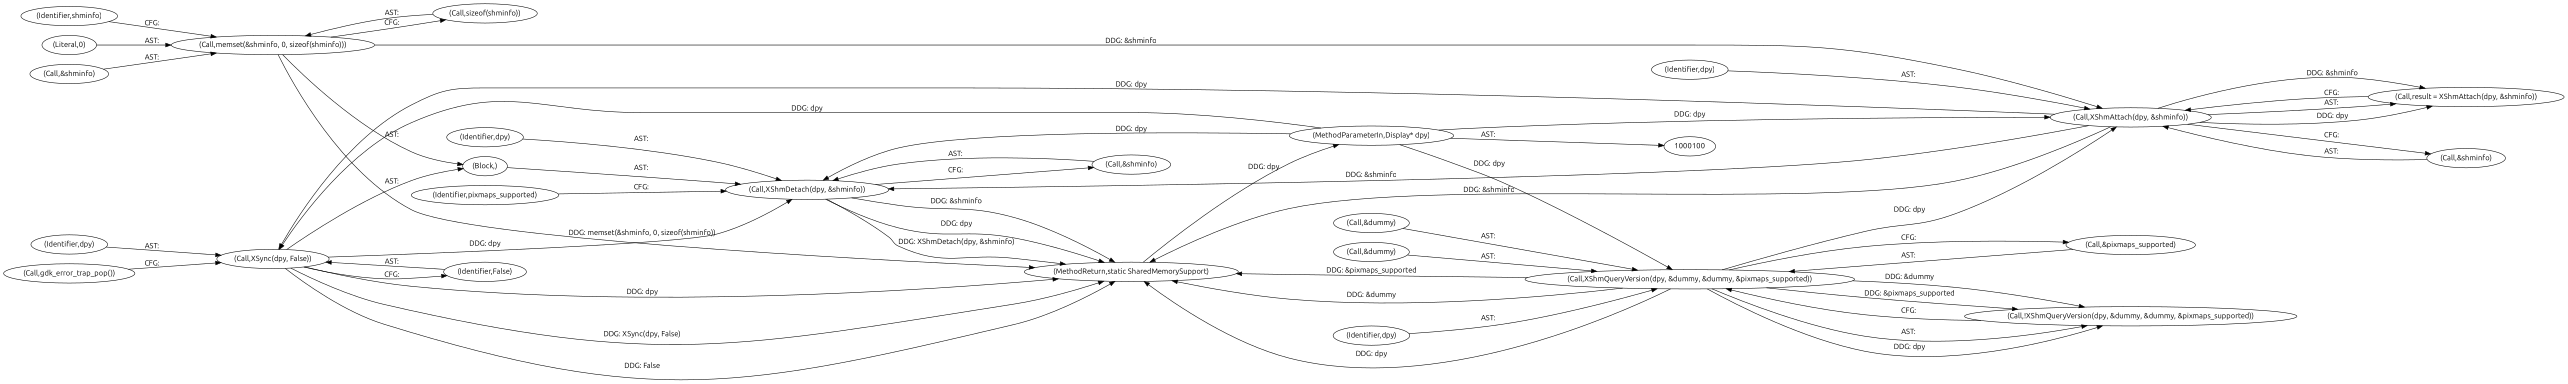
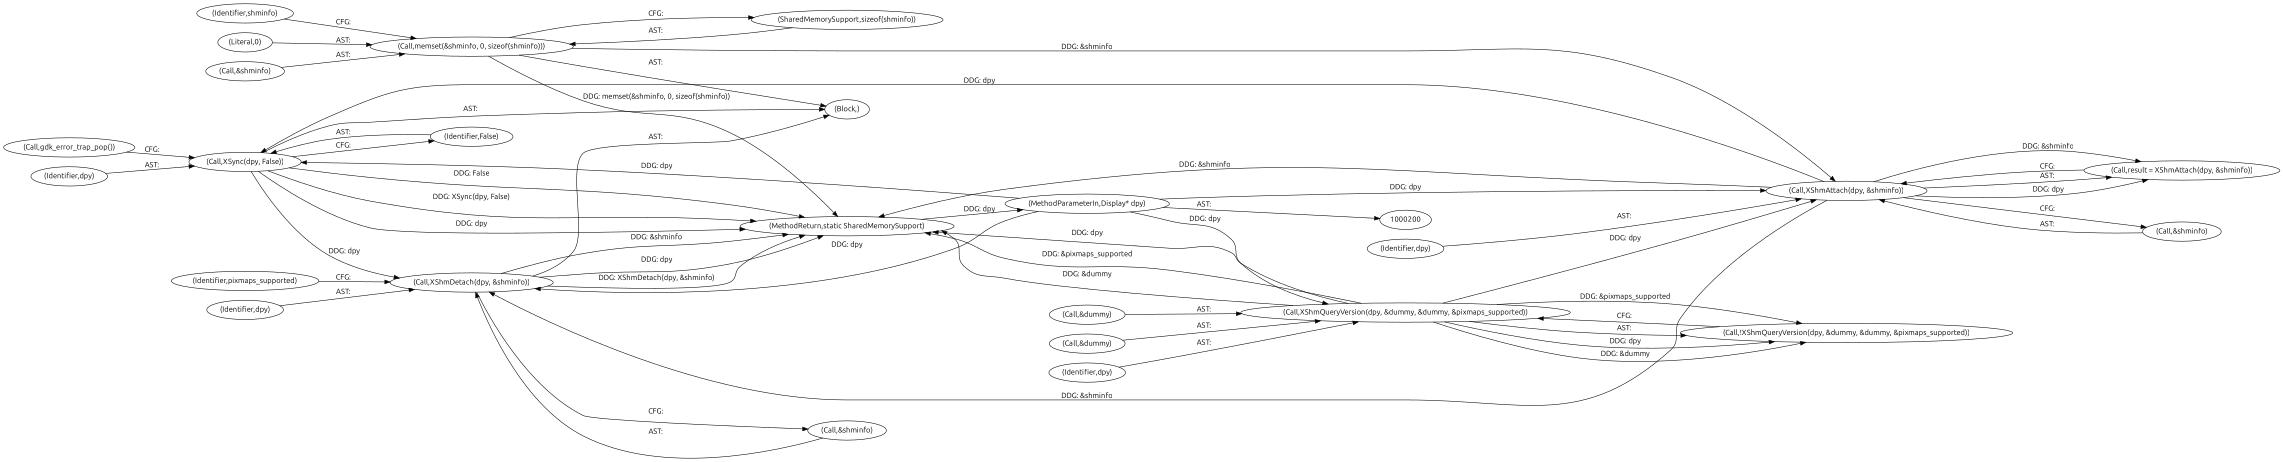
node "(Call,sizeof(shminfo))": label "(Call,sizeof(shminfo))" -> "(SharedMemorySupport,sizeof(shminfo))"
node "1000100": label "1000100" -> "1000200"
edge "(Block,)" -> "(Call,XShmDetach(dpy, &shminfo))": reversed
node "(Call,&pixmaps_supported)": removed
